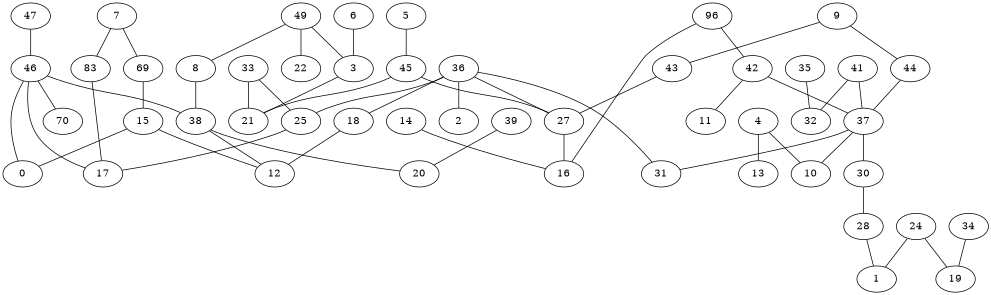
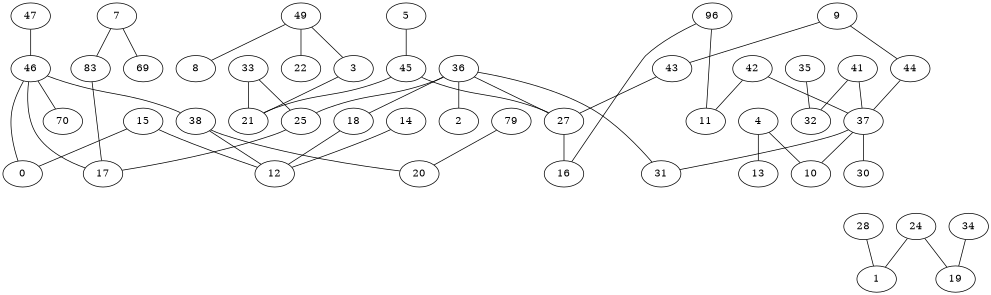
node "6": removed
edge "96" -- "42": now "96" -- "11"
edge "69" -- "15": removed
edge "8" -- "38": removed
node "39": label "39" -> "79"
edge "14" -- "16": now "14" -- "12"
edge "30" -- "28": removed
